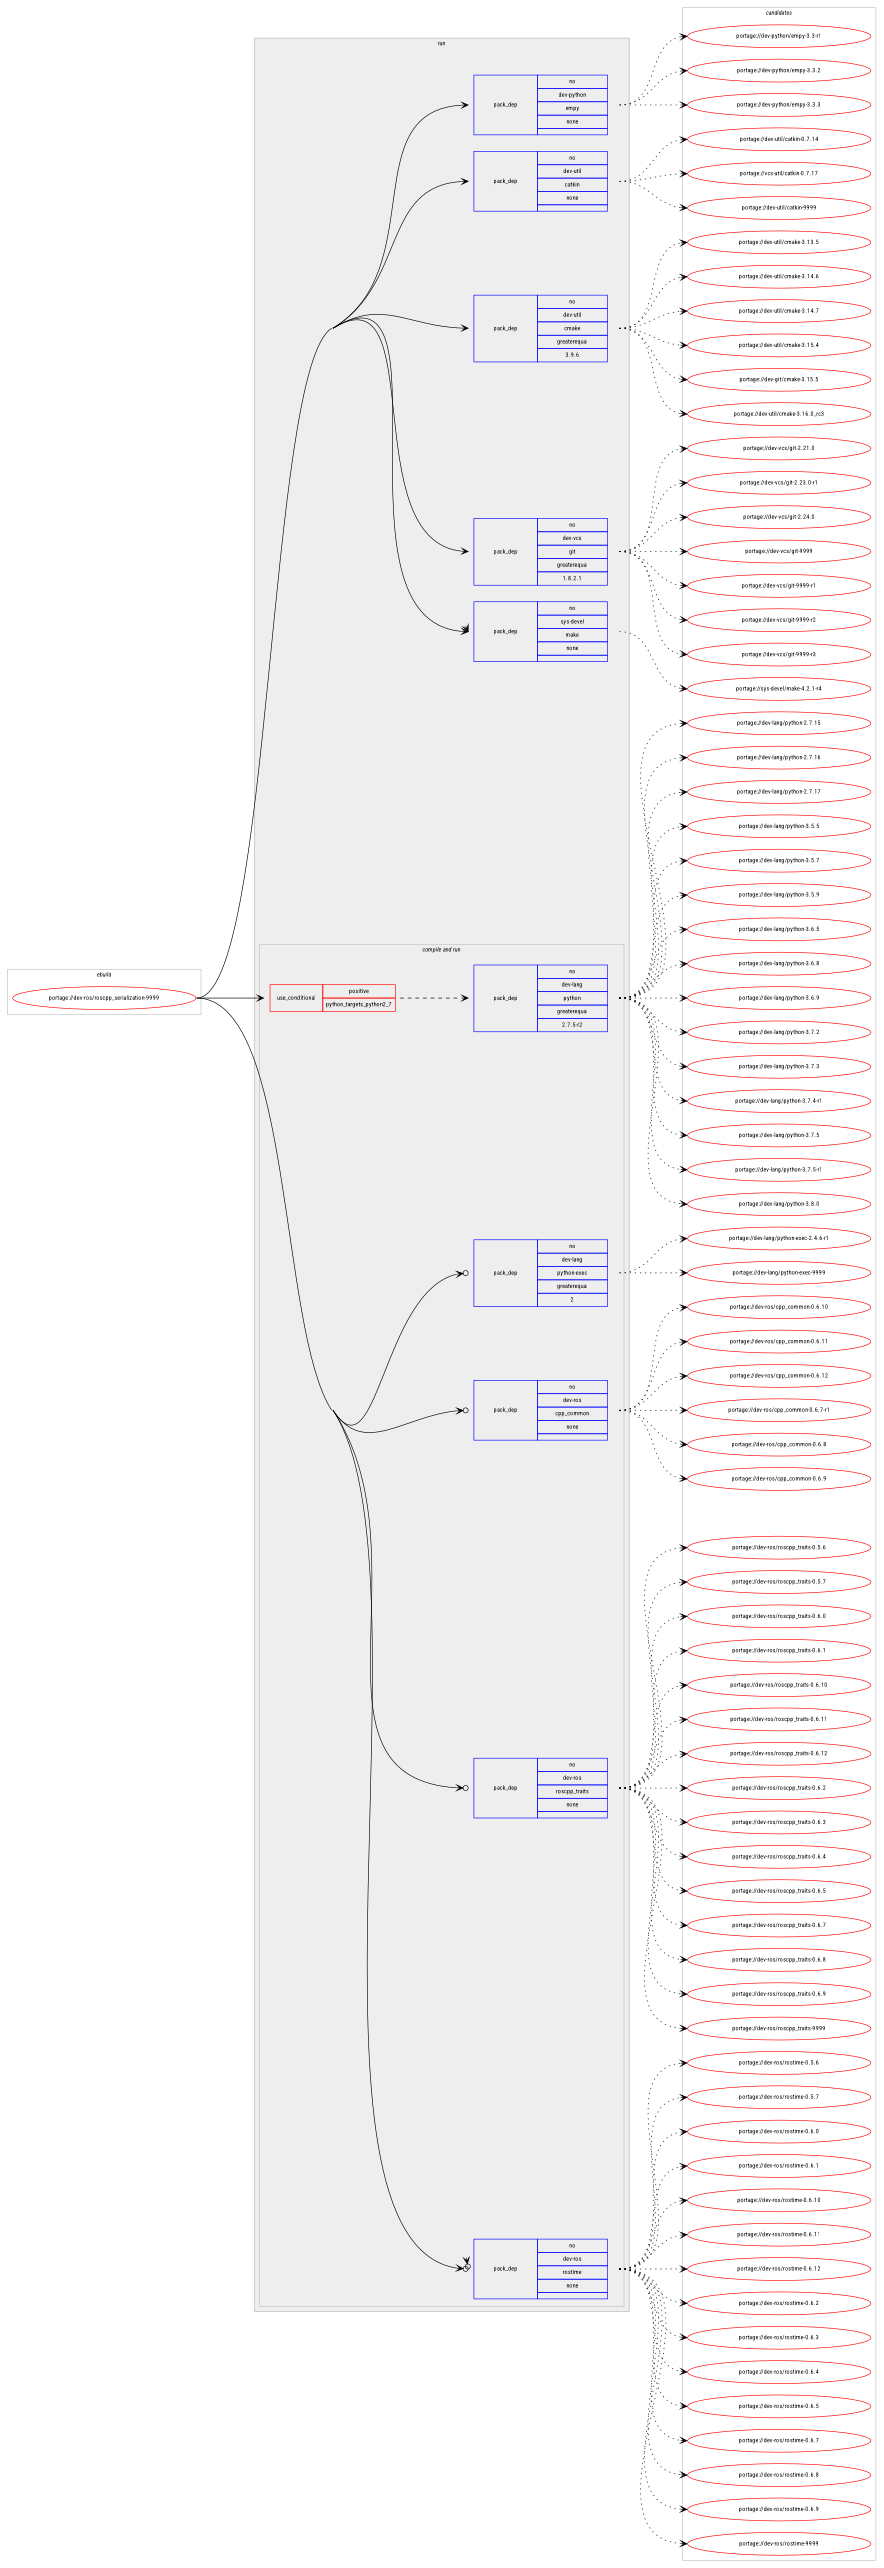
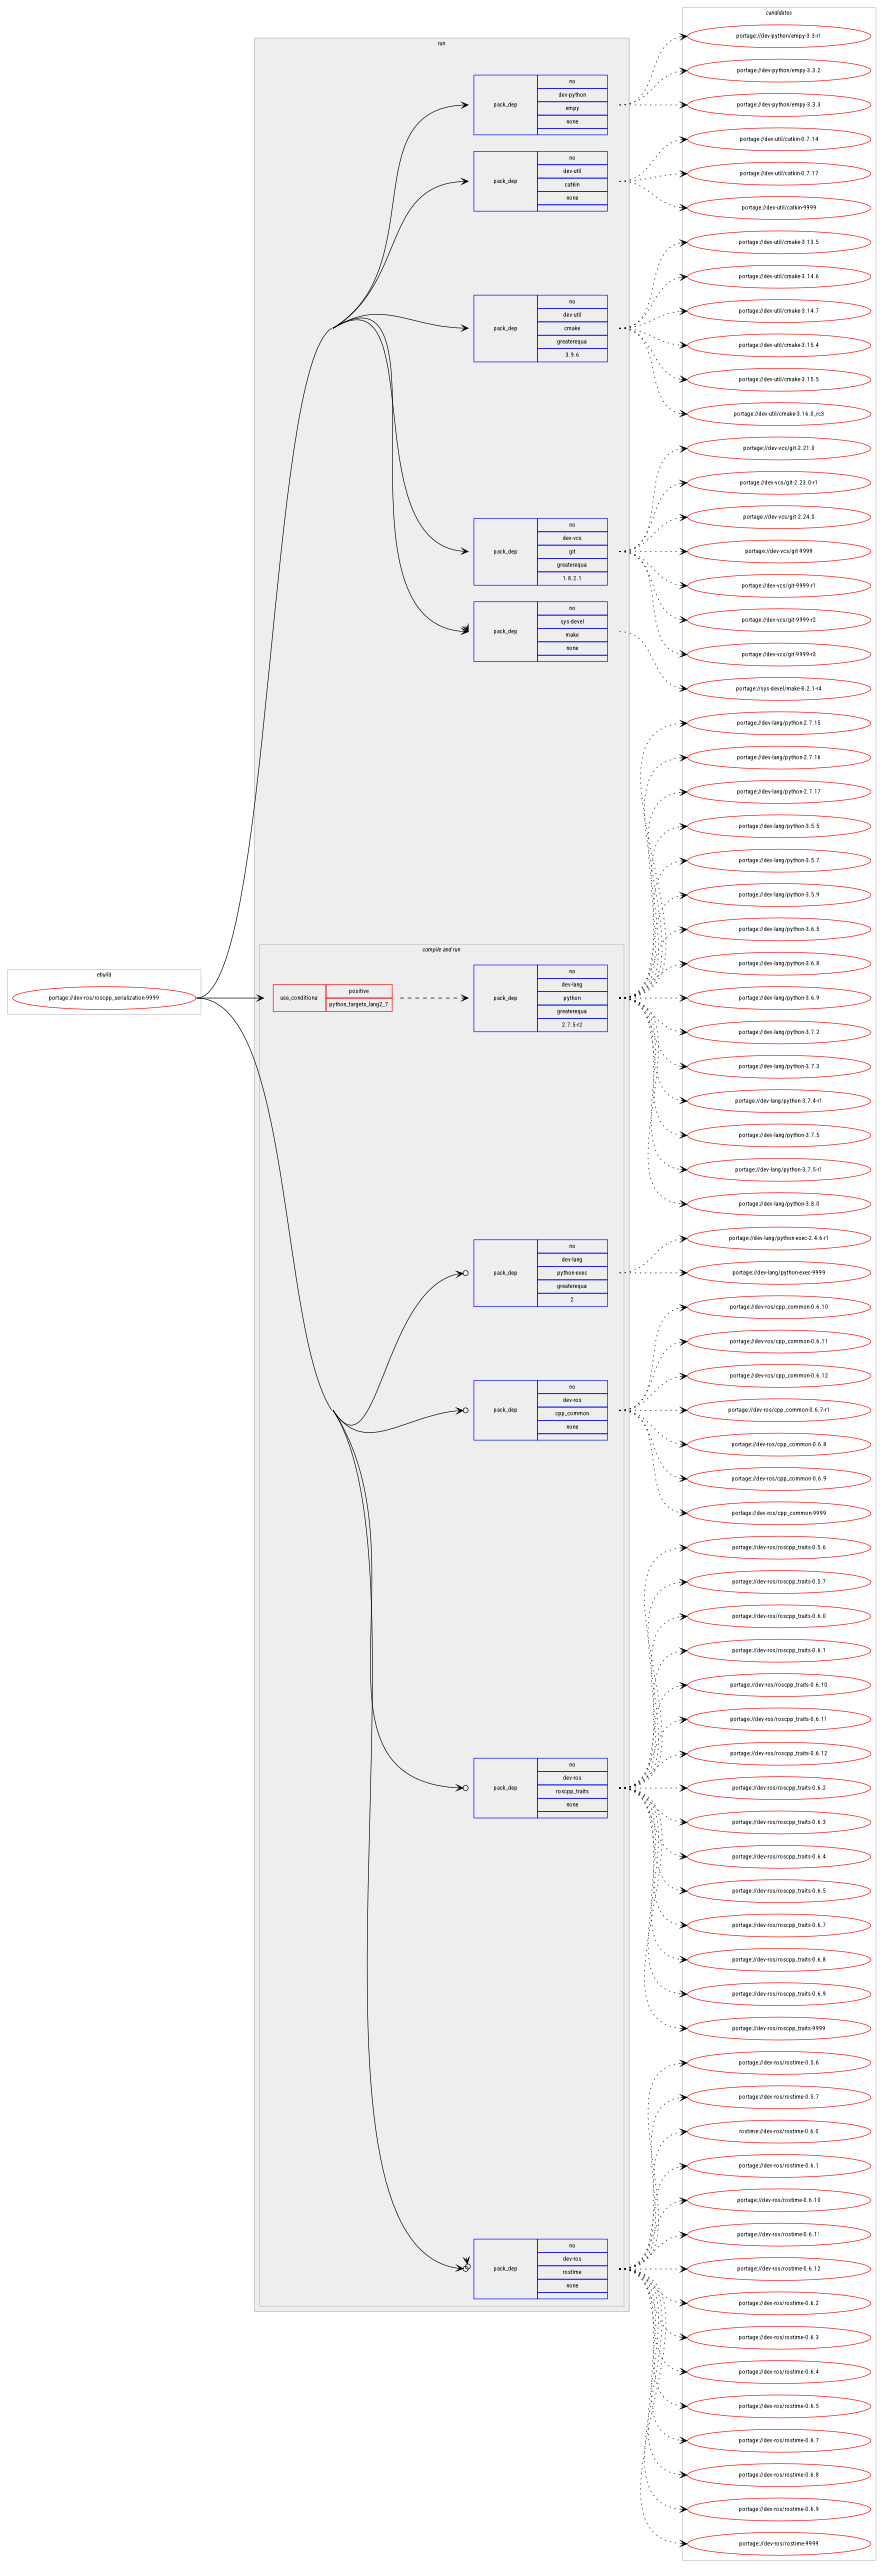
node "portage://vcs-util/catkin-0.7.17": label "portage://vcs-util/catkin-0.7.17" -> "portage://dev-util/catkin-0.7.17"
node "portage://dev-git/cmake-3.15.5": label "portage://dev-git/cmake-3.15.5" -> "portage://dev-util/cmake-3.15.5"
node "portage://sys-devel/make-4.2.1-r4": label "portage://sys-devel/make-4.2.1-r4" -> "portage://sys-devel/make-8.2.1-r4"
node "use_conditional": text "python_targets_python2_7" -> "python_targets_lang2_7"
node "portage://dev-ros/cpp_common-9999": added
node "portage://dev-ros/rostime-0.6.0": label "portage://dev-ros/rostime-0.6.0" -> "rostime://dev-ros/rostime-0.6.0"
